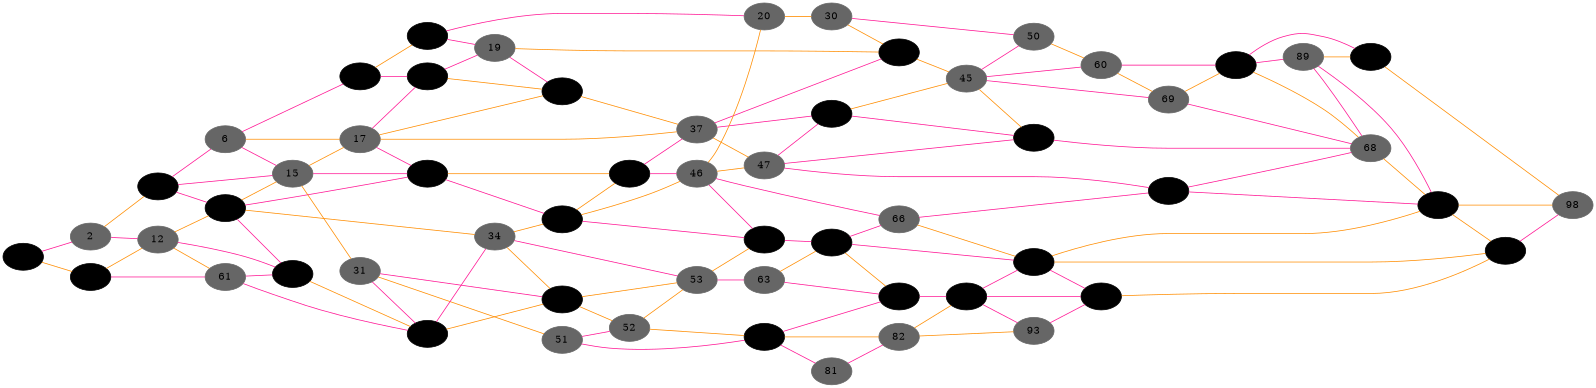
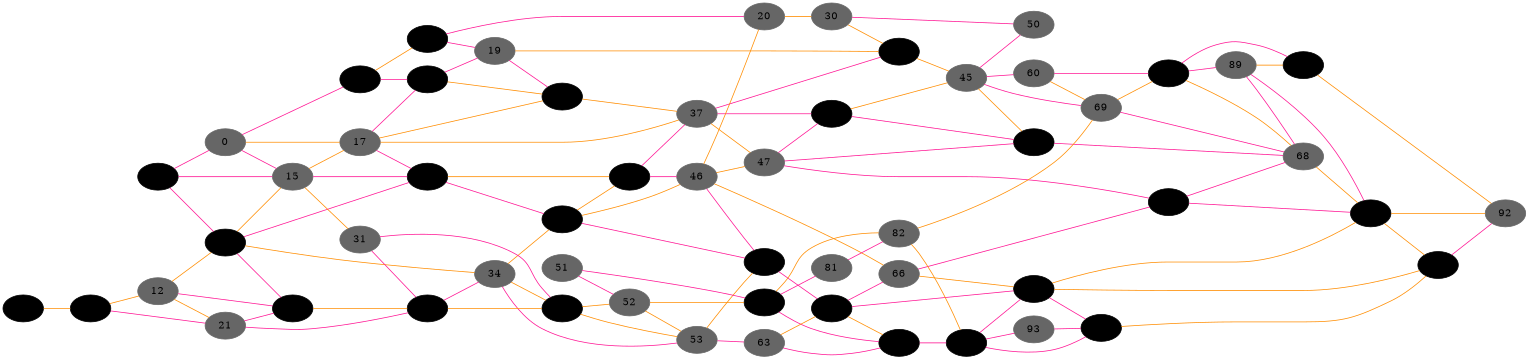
edge "50" -- "60": removed
node "6": label "6" -> "0"
edge "46" -- "66": color deeppink -> darkorange
node "98": label "98" -> "92"
node "2": removed
node "61": label "61" -> "21"
edge "31" -- "51": removed
edge "93" -- "82": now "69" -- "82"
